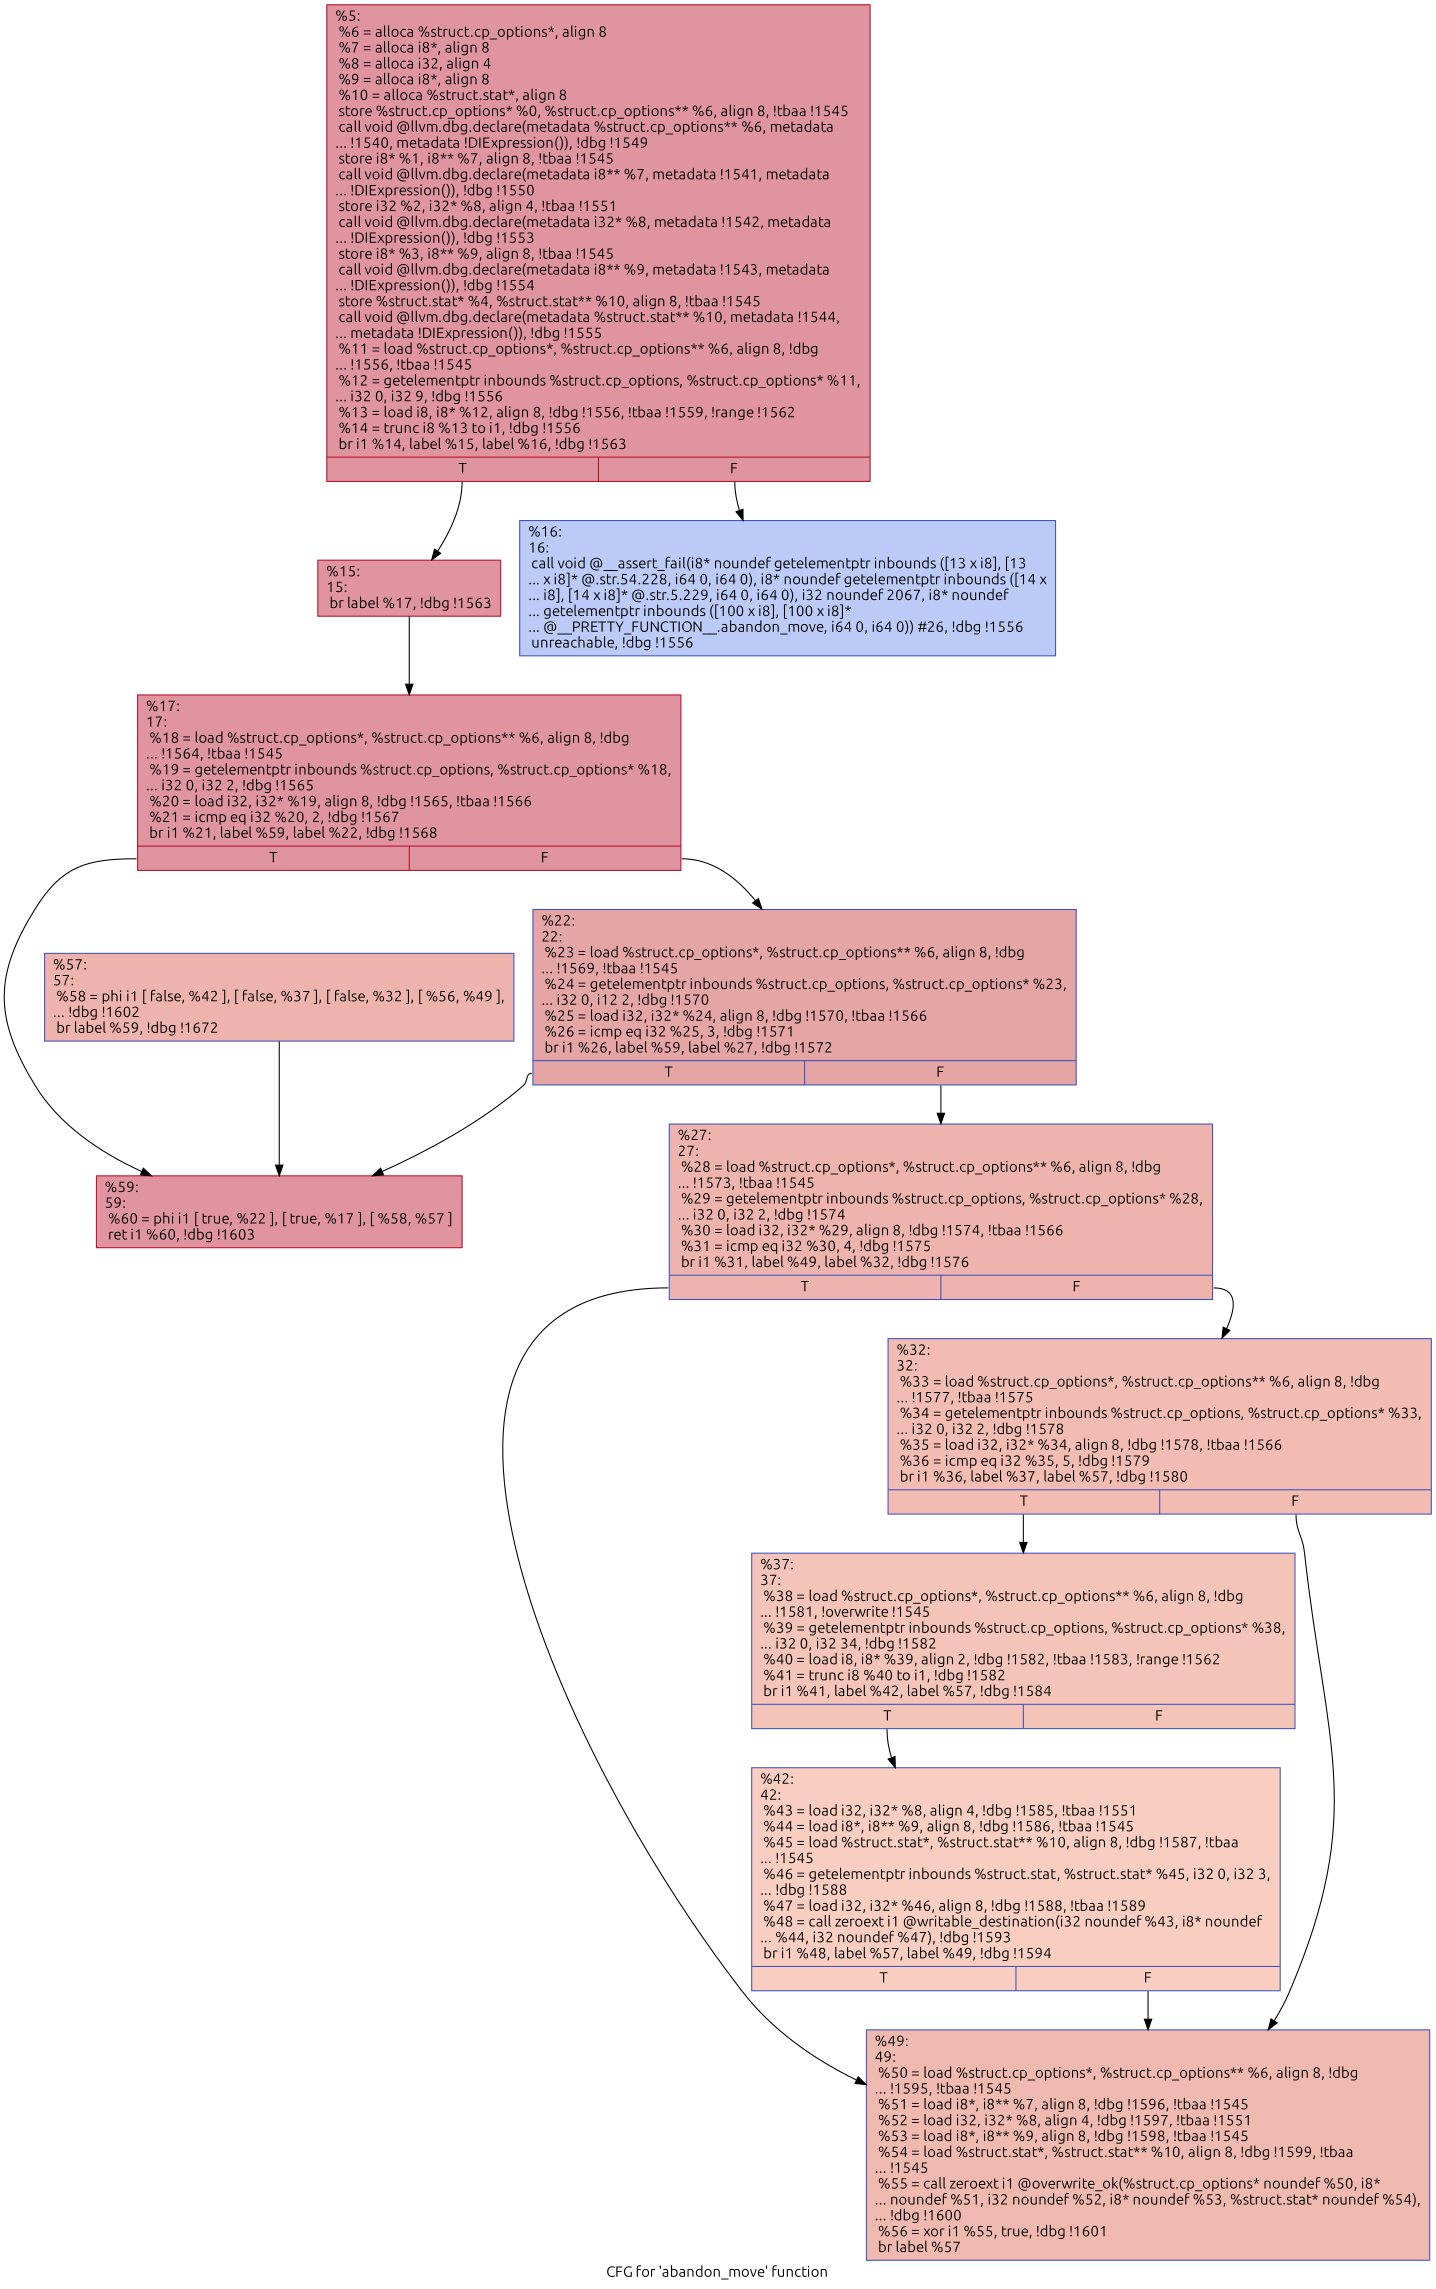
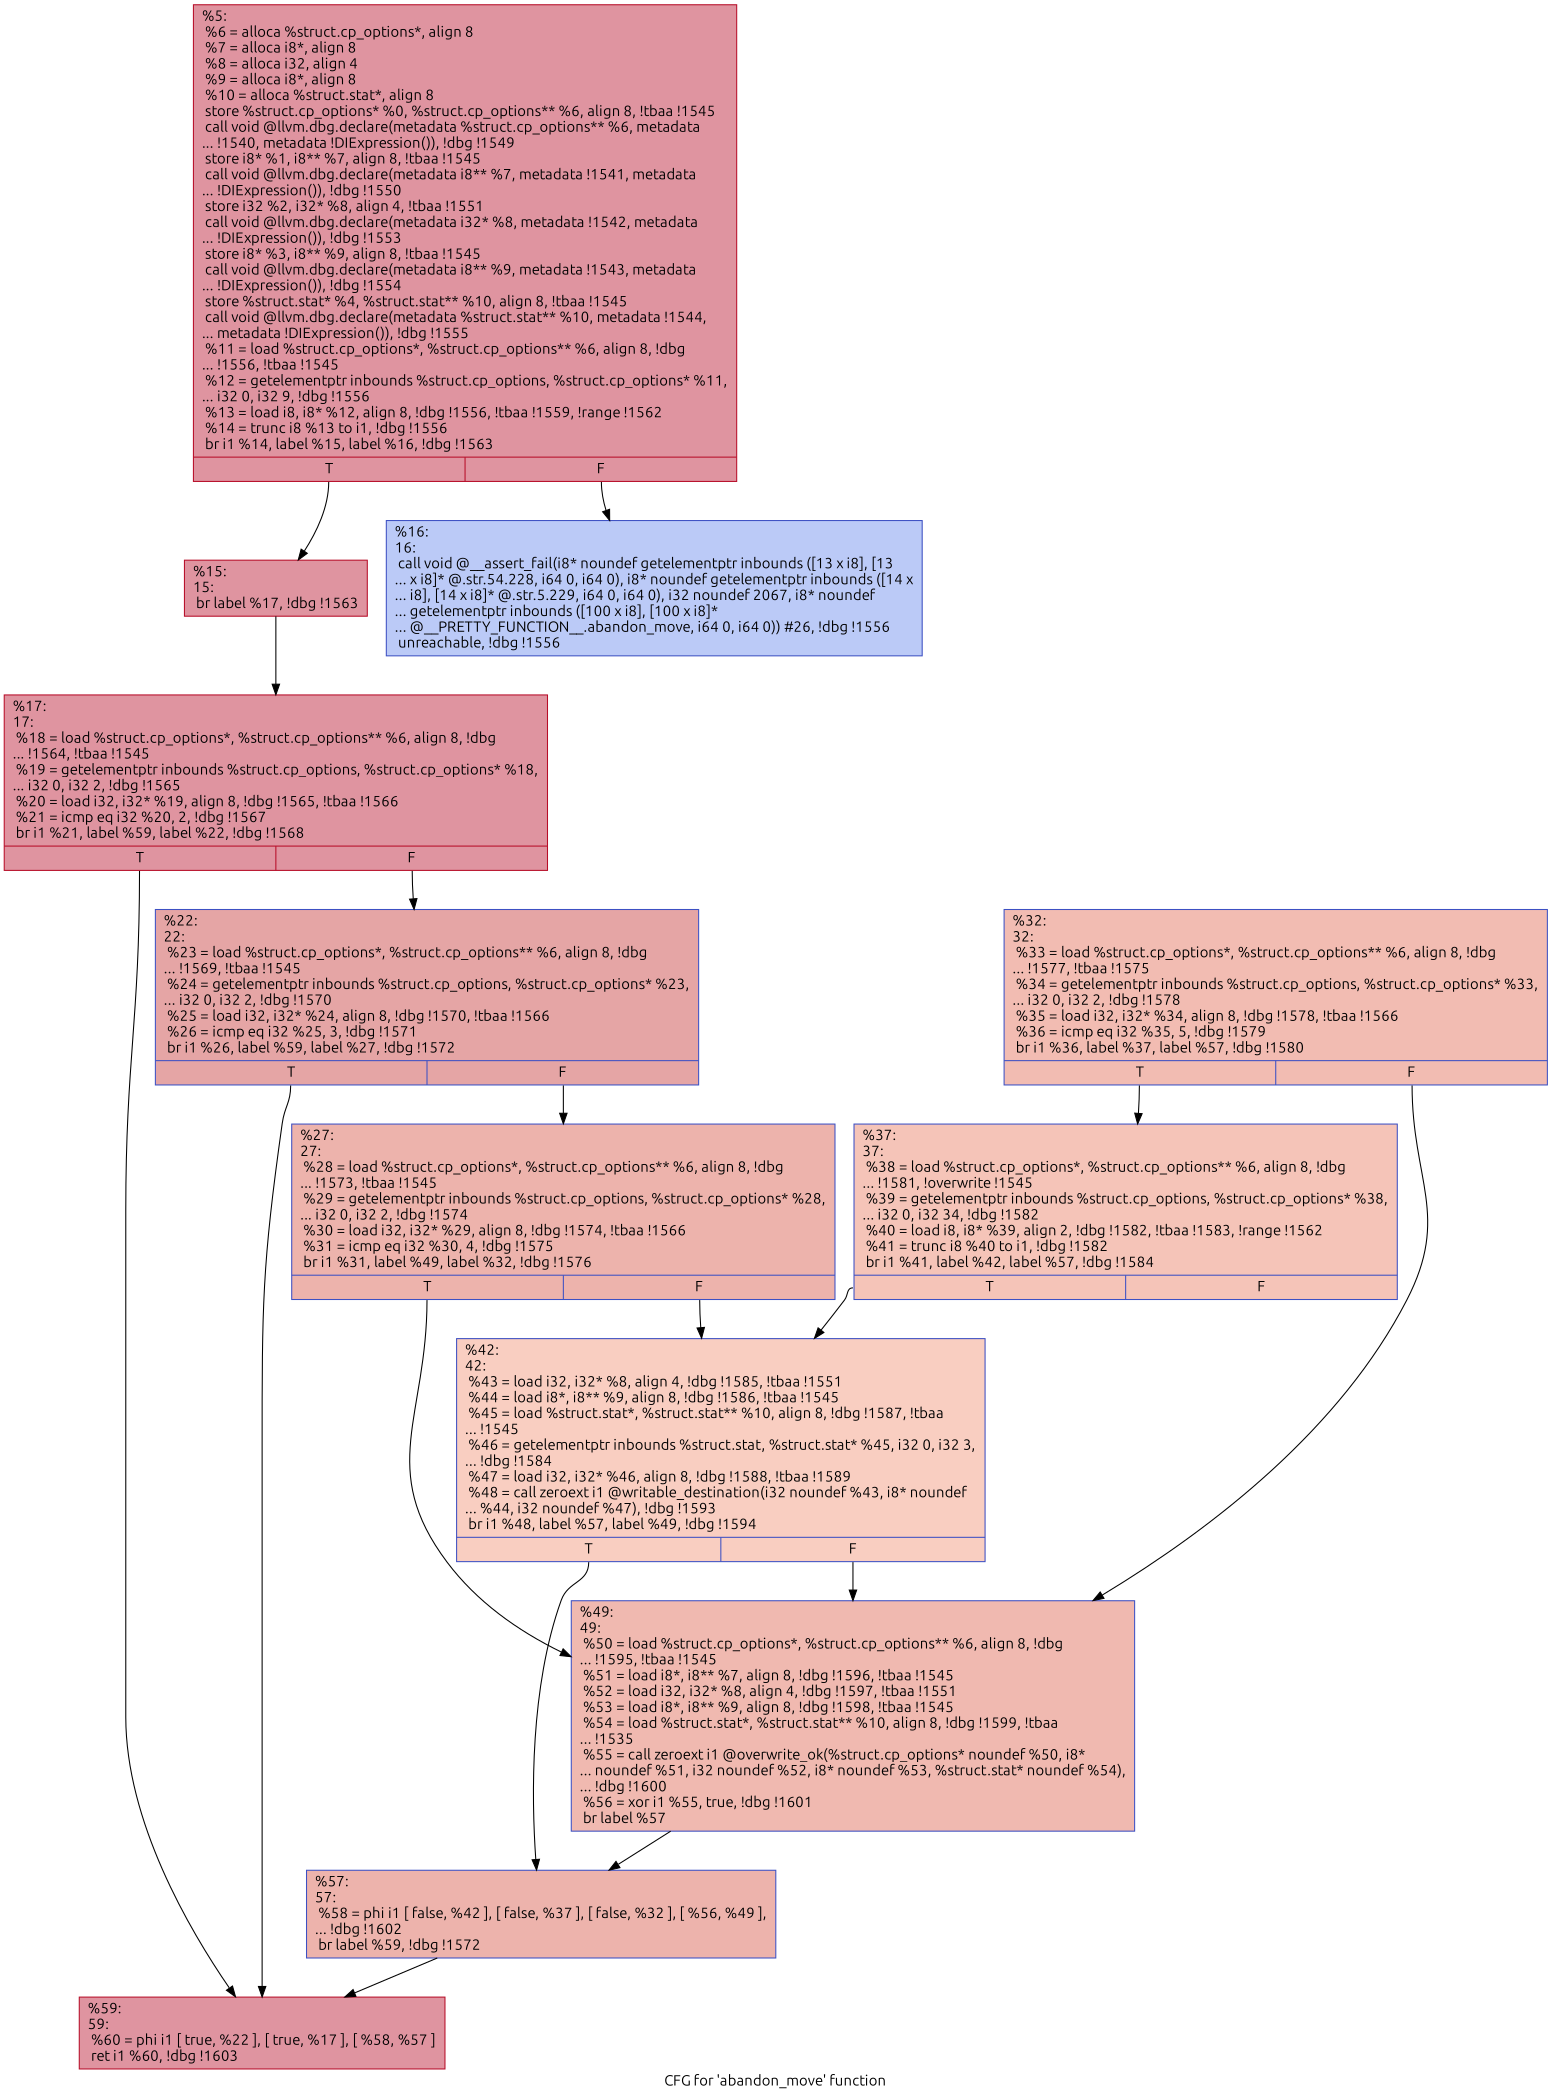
node "%22:": text "... i32 0, i12 2, !dbg !1570" -> "... i32 0, i32 2, !dbg !1570"
node "%57:": text "br label %59, !dbg !1672" -> "br label %59, !dbg !1572"
edge "%27:" -> "%32:": now "%27:" -> "%42:"
edge "%42:" -> "%57:": added
edge "%49:" -> "%57:": added
node "%42:": text "... !dbg !1588" -> "... !dbg !1584"
node "%49:": text "... !1545" -> "... !1535"
